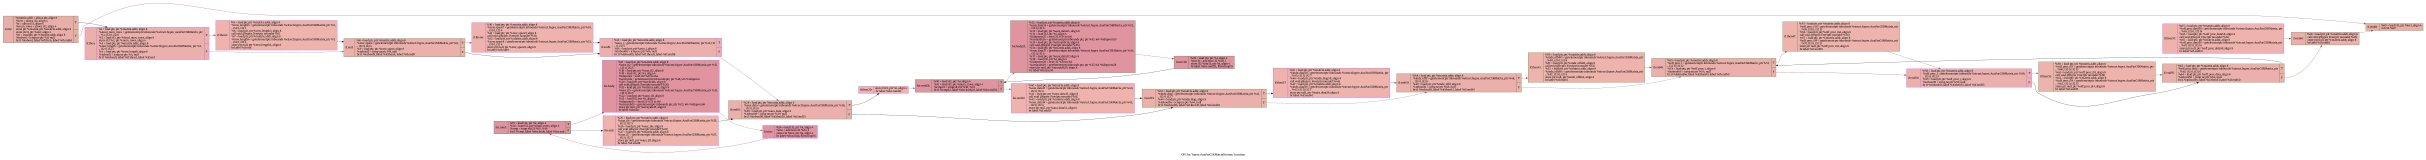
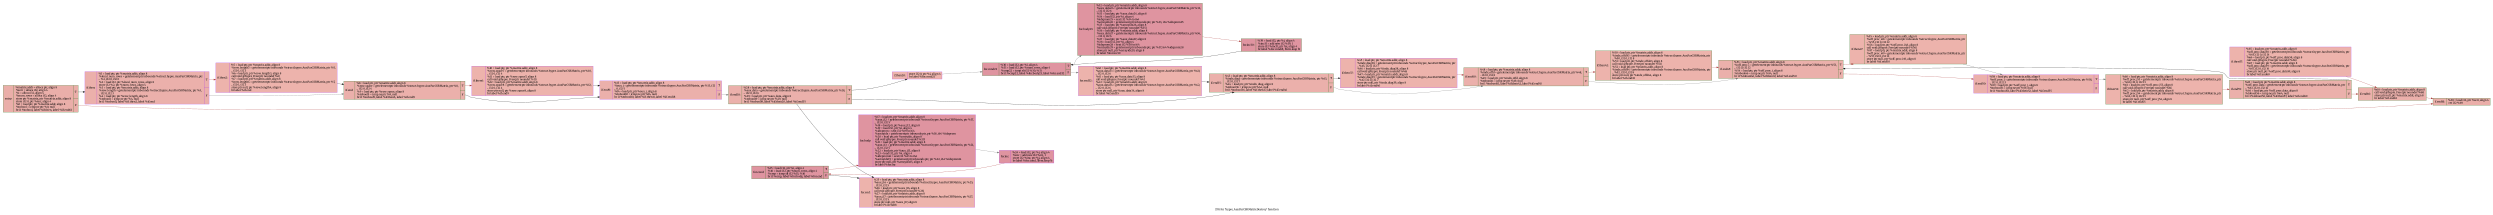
edge "if.end50:" -> "if.end55:": removed
edge "for.end:" -> "if.end18:": reversed
